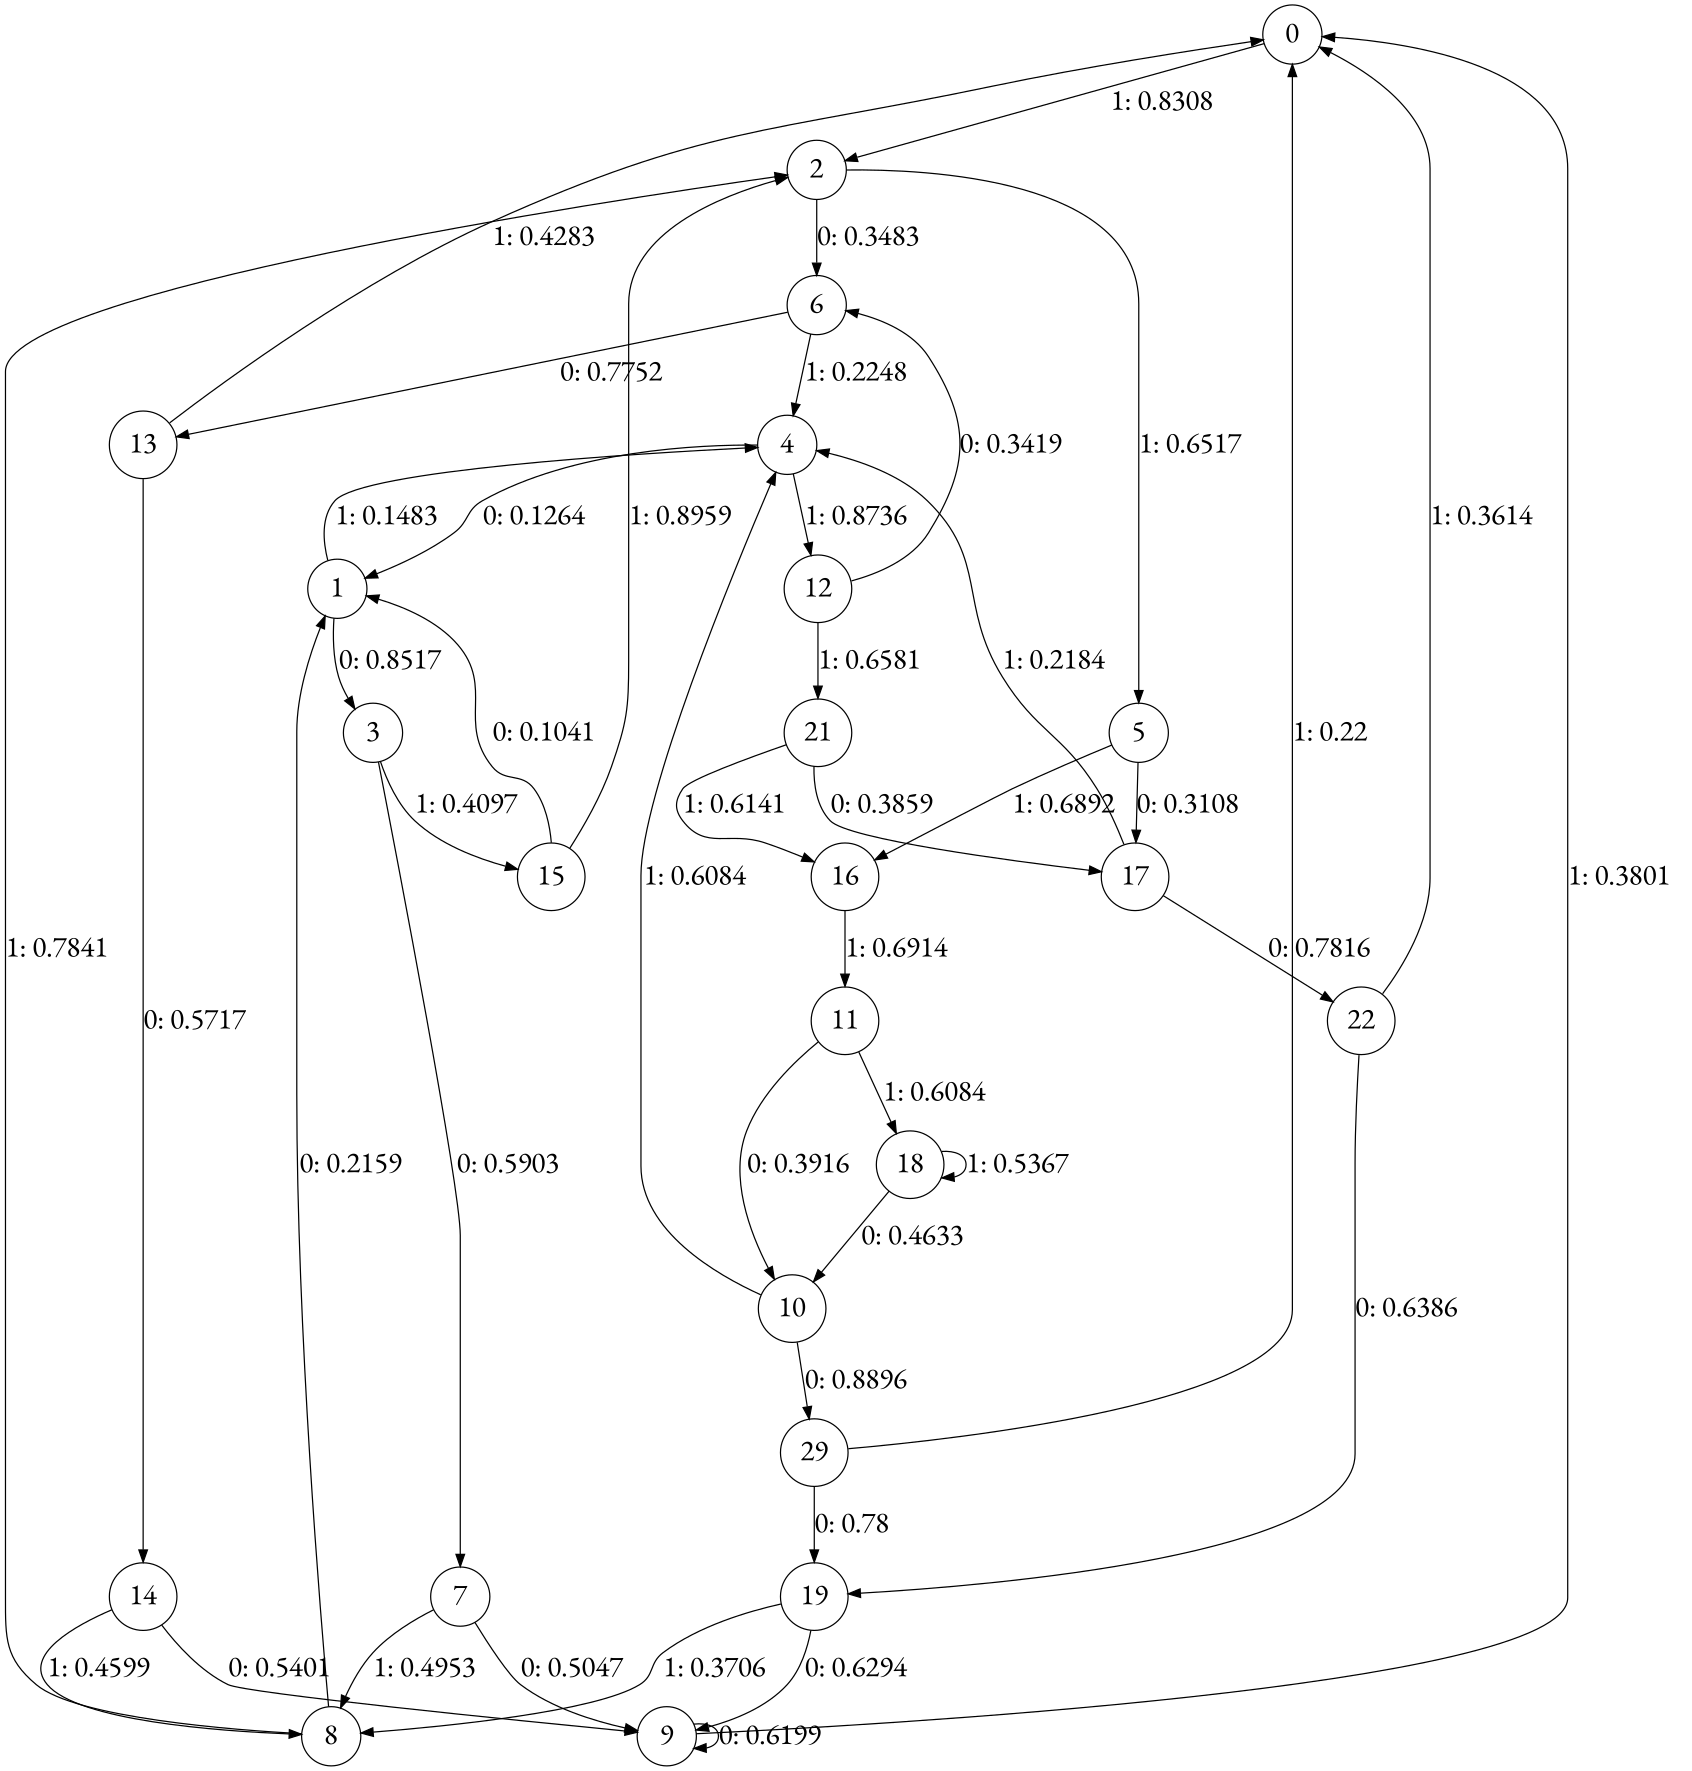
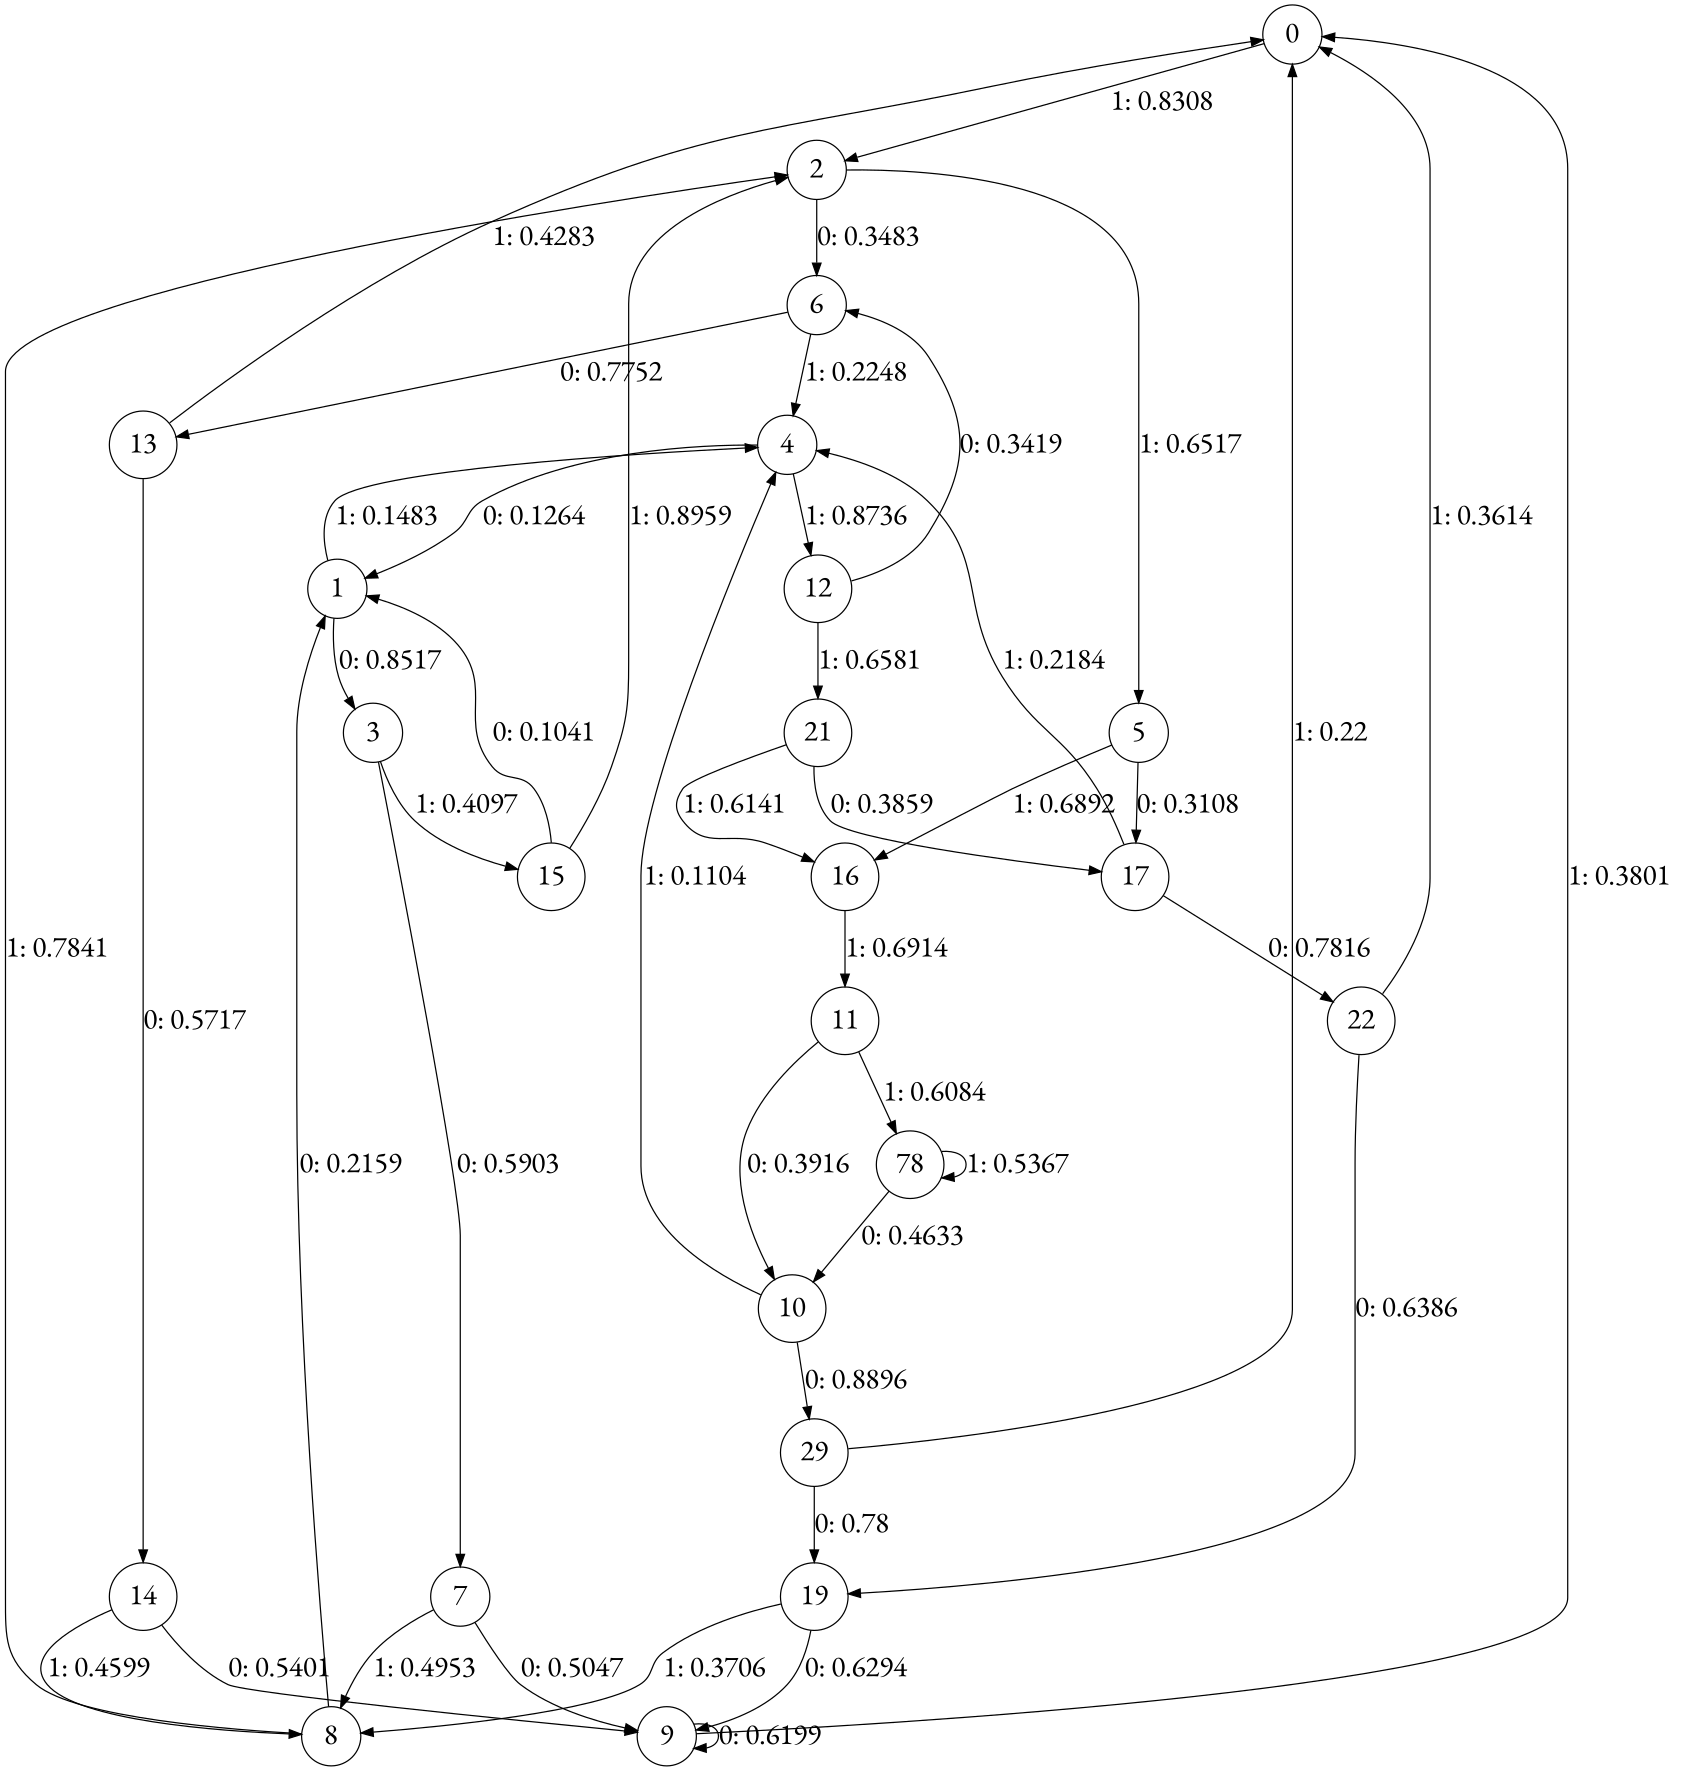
edge "10" -> "4": label "1: 0.6084   " -> "1: 0.1104   "
node "18": label "18" -> "78"
